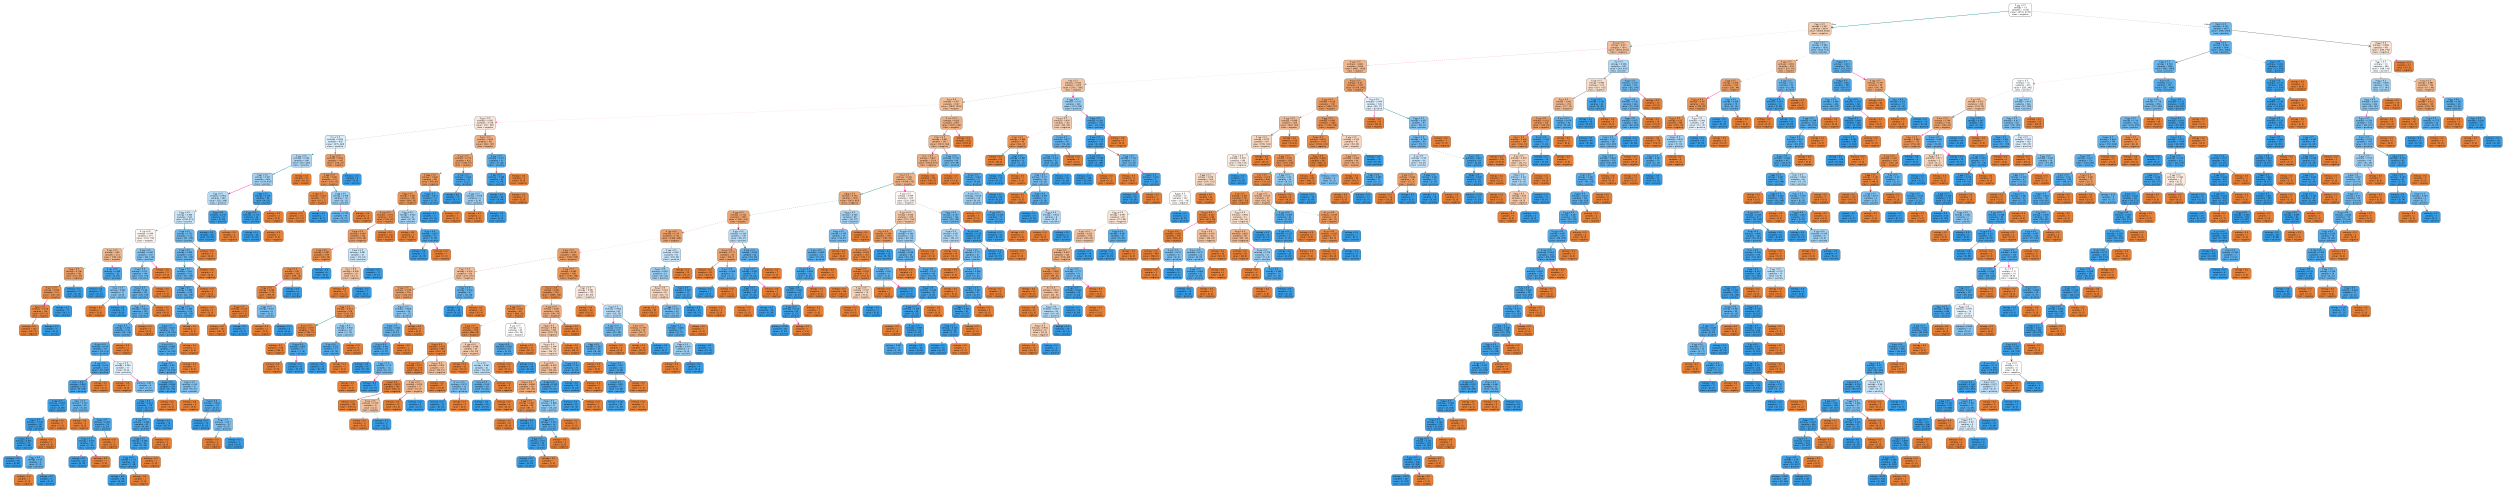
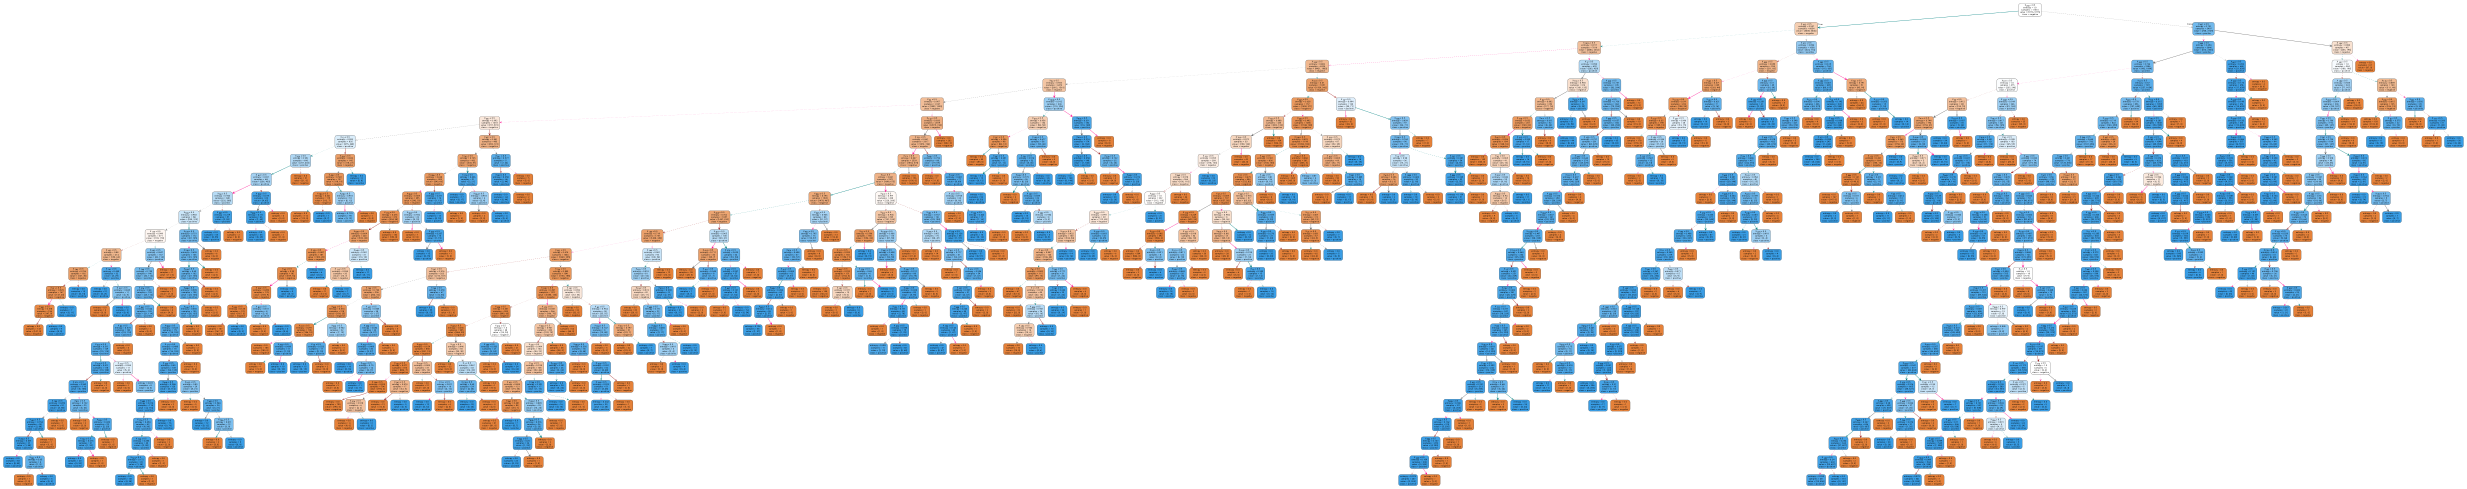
node "entropy = 0.65": removed
node "entropy = 0.845": text "class = positive" -> "positive = positive"
